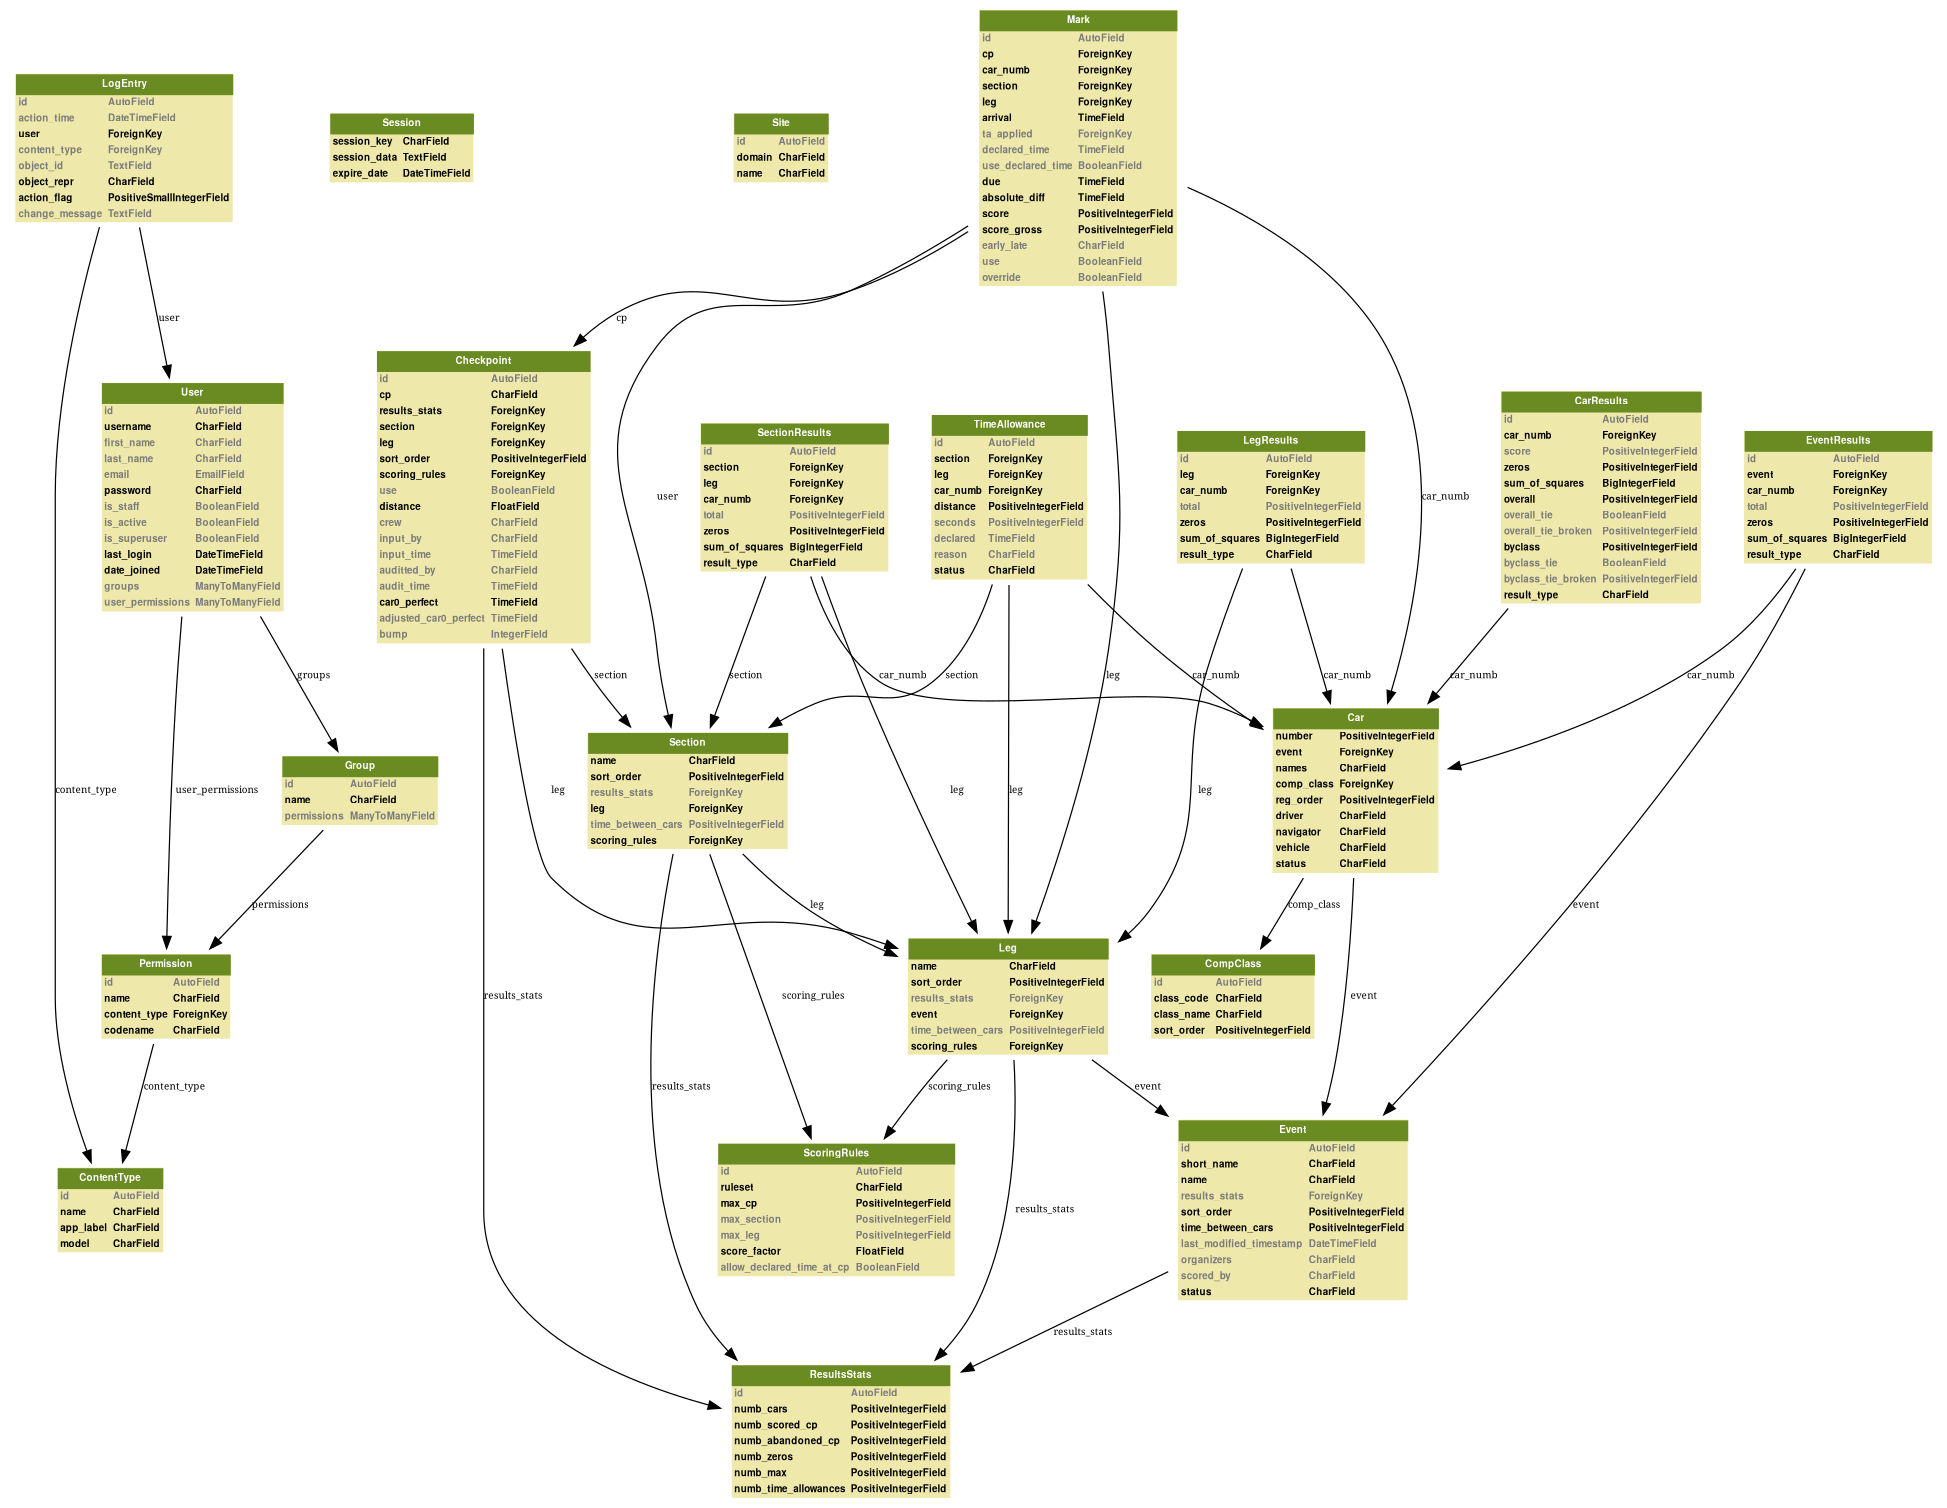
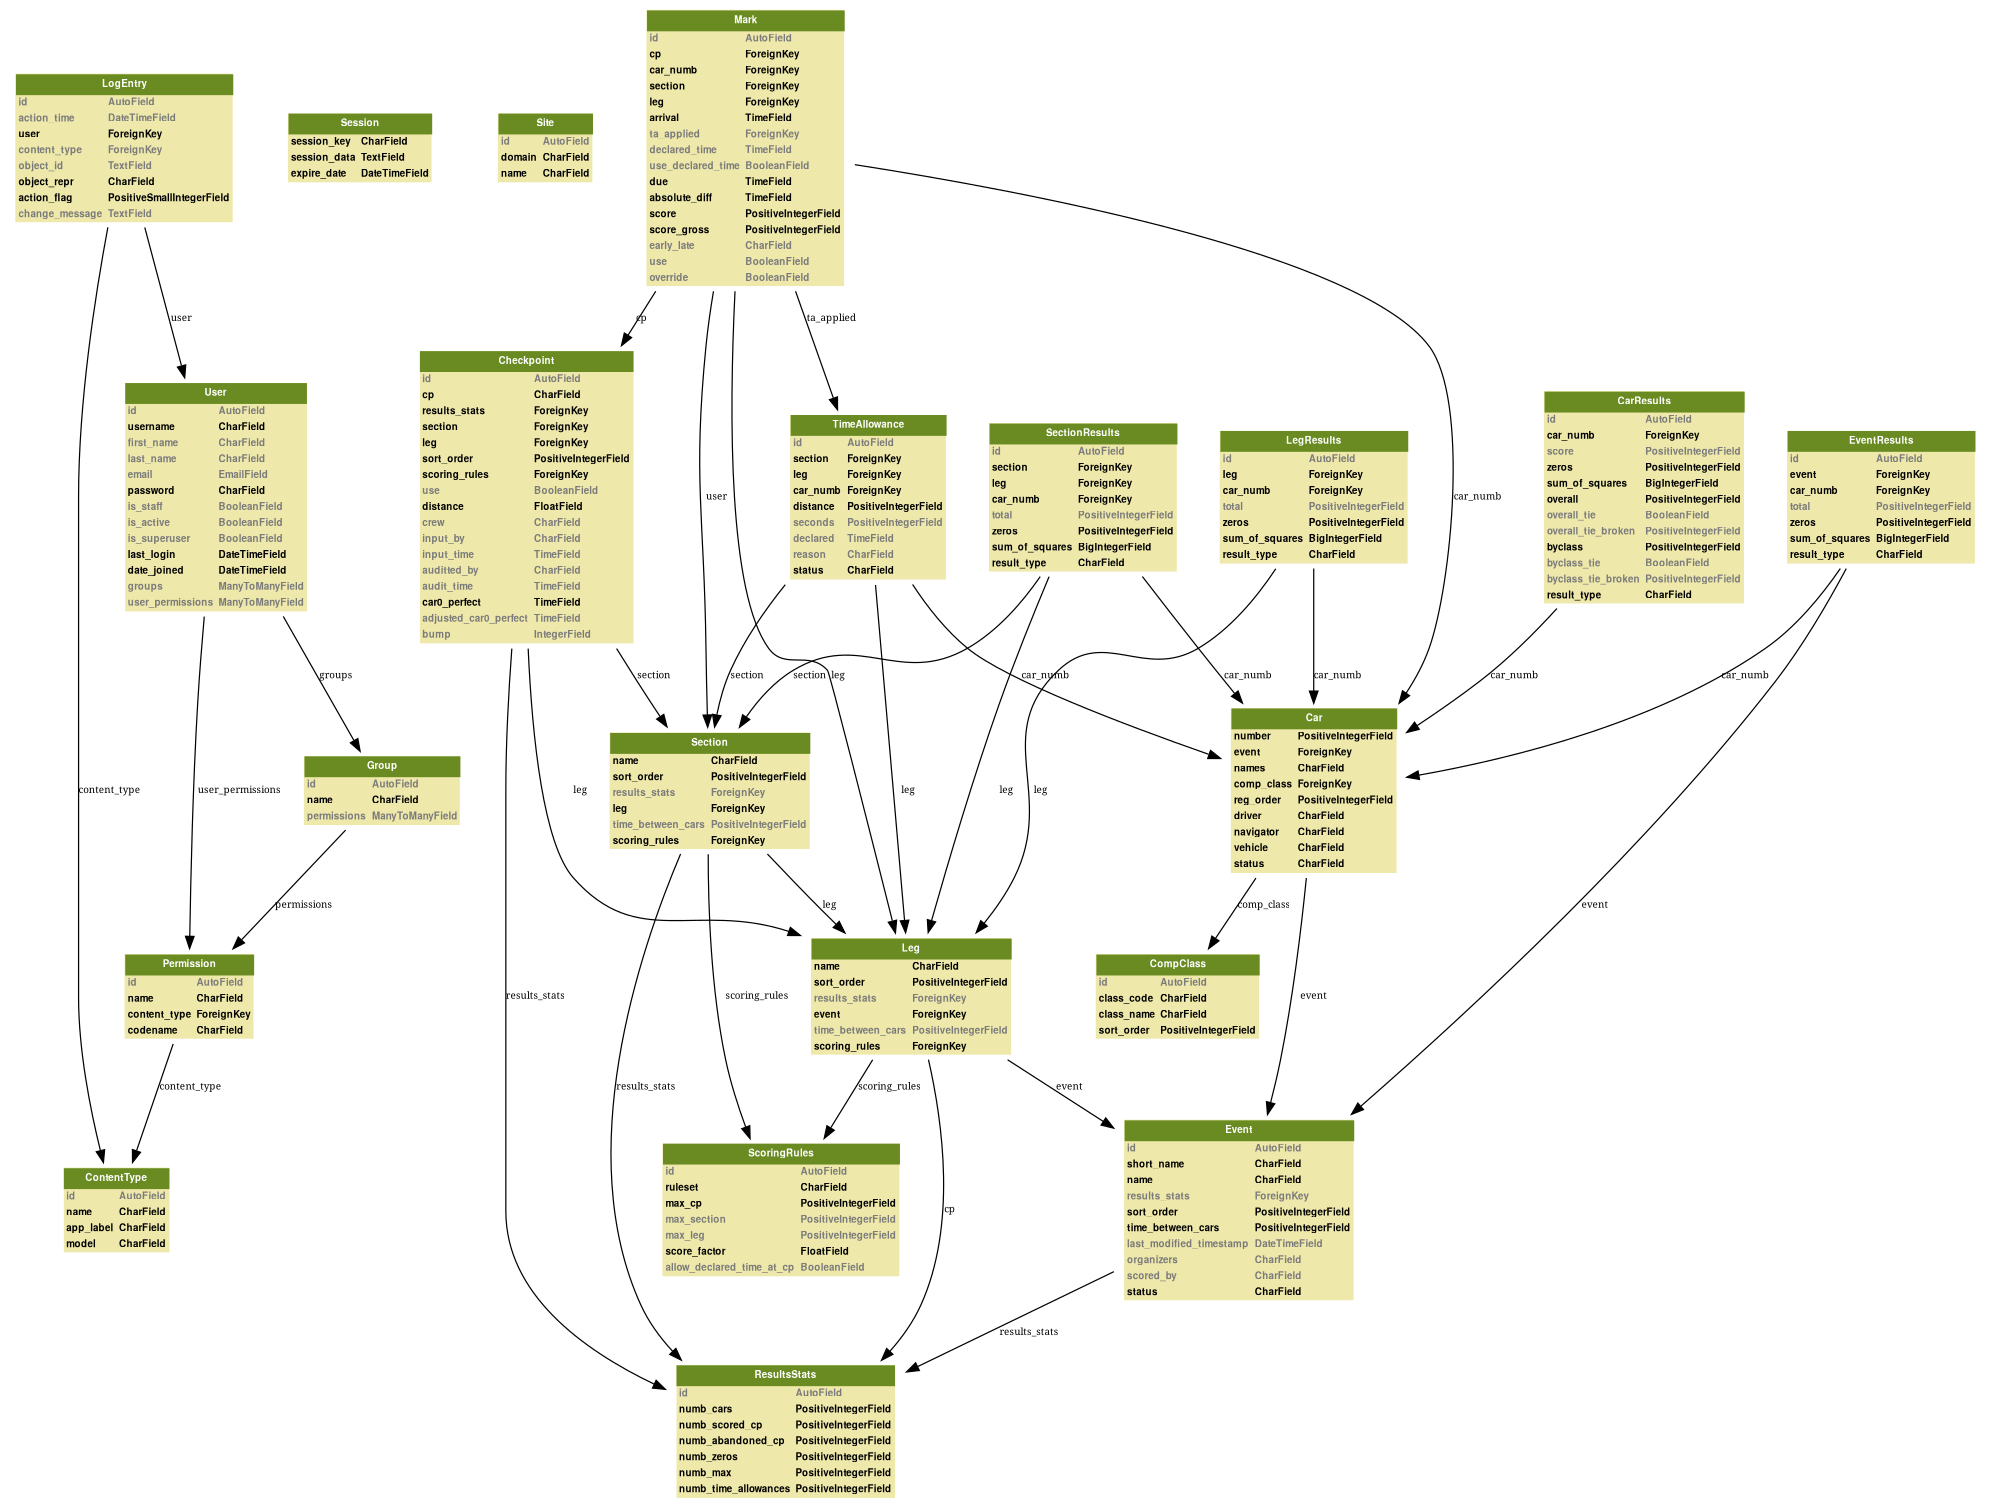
edge "Mark" -> "TimeAllowance": added, label "ta_applied"
edge "Leg" -> "ResultsStats": label "results_stats" -> "cp"
